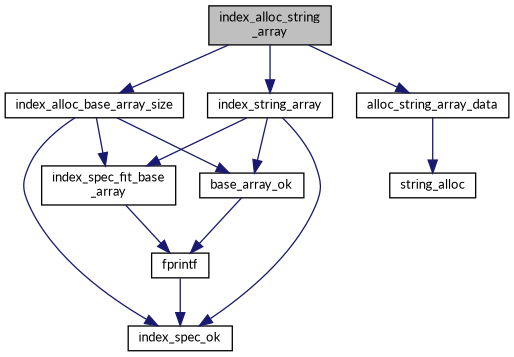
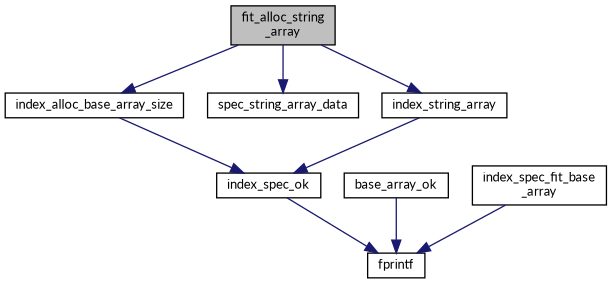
node "index_alloc_string _array": label "index_alloc_string _array" -> "fit_alloc_string _array"
node "alloc_string_array_data": label "alloc_string_array_data" -> "spec_string_array_data"
edge "index_alloc_base_array_size" -> "index_spec_fit_base _array": removed
edge "index_string_array" -> "index_spec_fit_base _array": removed
edge "index_string_array" -> "base_array_ok": removed
edge "index_alloc_base_array_size" -> "base_array_ok": removed
node "string_alloc": removed
edge "fprintf" -> "index_spec_ok": reversed
